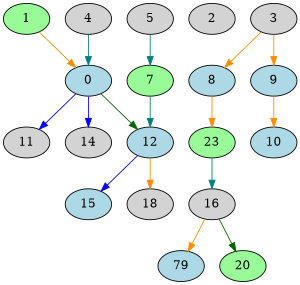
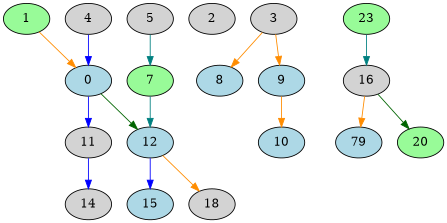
edge "4" -> "0": color teal -> blue
edge "0" -> "14": now "11" -> "14"
edge "8" -> "23": removed
